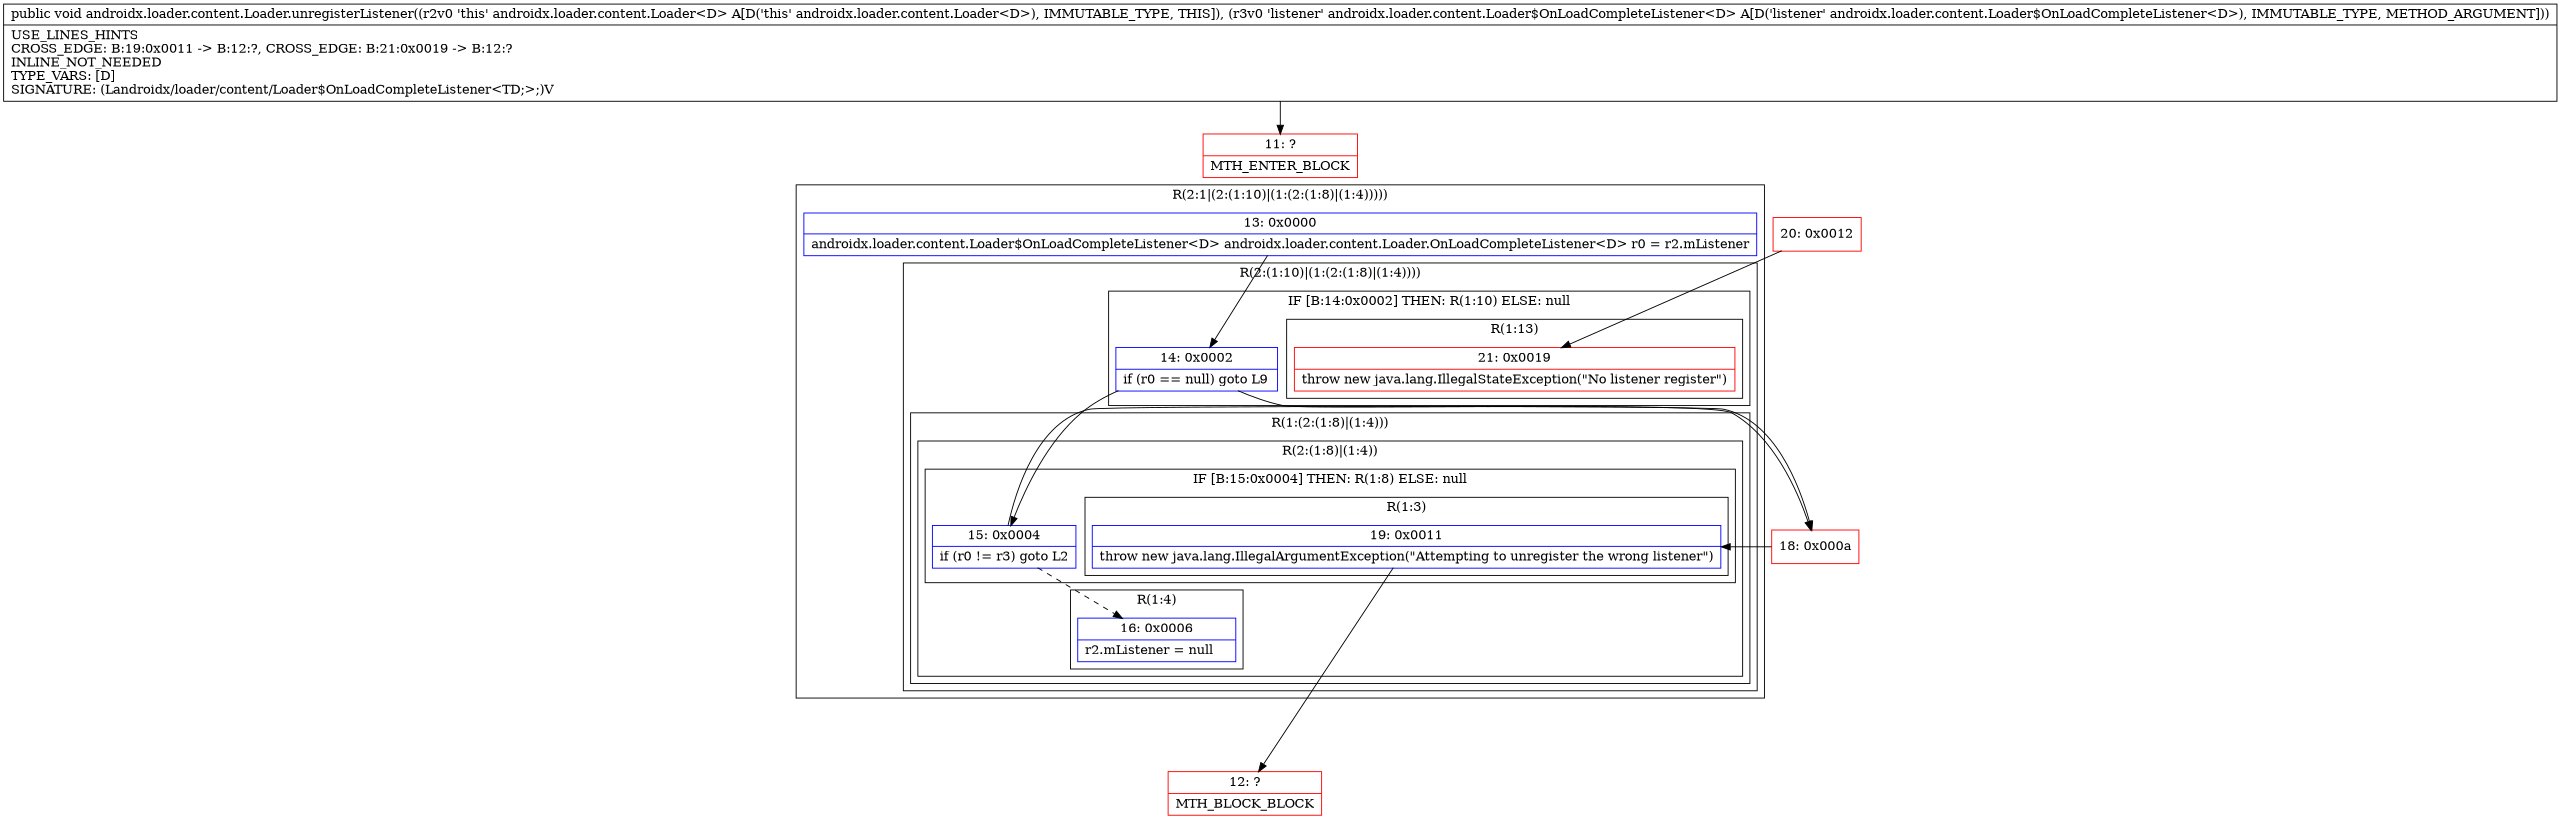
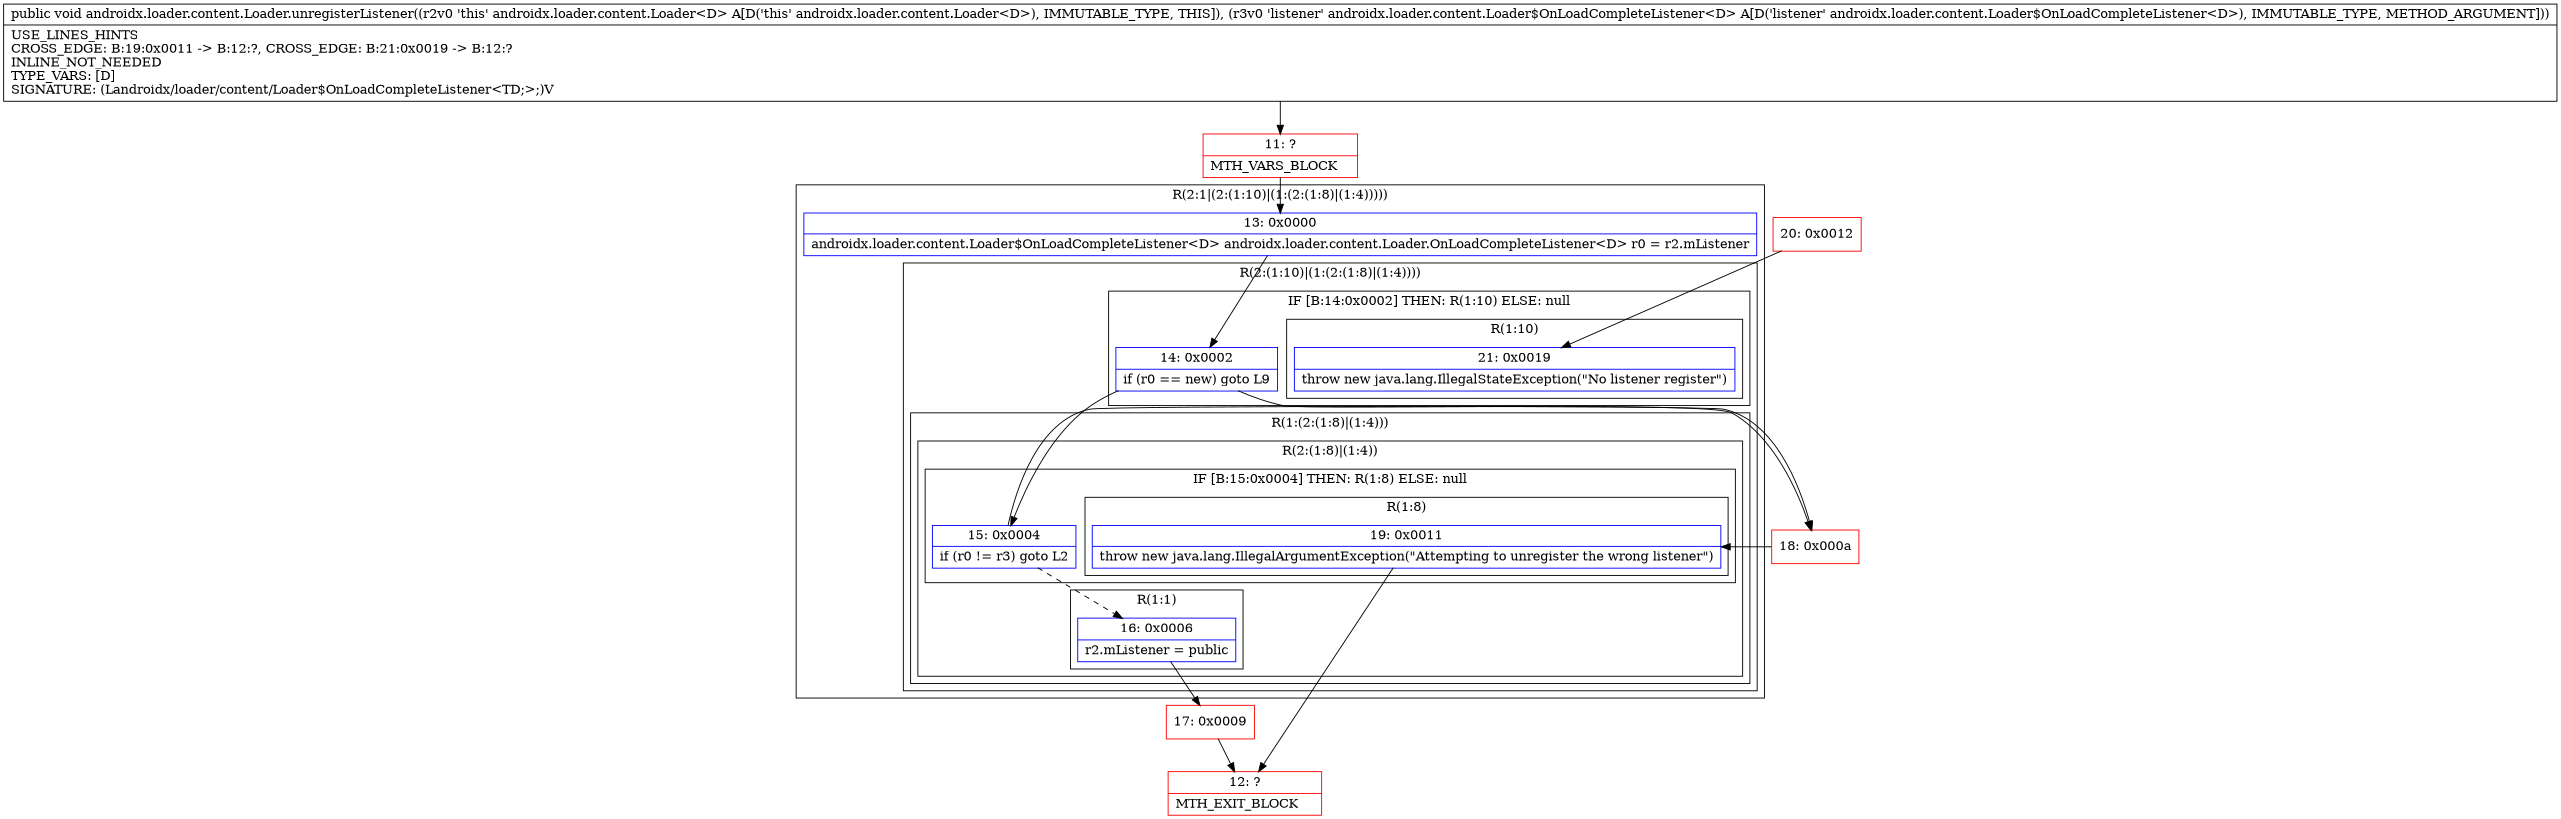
node "11: ?": text "MTH_ENTER_BLOCK" -> "MTH_VARS_BLOCK"
edge "11: ?" -> "13: 0x0000": added
cluster "R(1:13)": label "R(1:13)" -> "R(1:10)"
node "21: 0x0019": color red -> blue
node "14: 0x0002": text "if (r0 == null) goto L9" -> "if (r0 == new) goto L9"
cluster "R(1:3)": label "R(1:3)" -> "R(1:8)"
cluster "R(1:4)": label "R(1:4)" -> "R(1:1)"
node "16: 0x0006": text "r2.mListener = null" -> "r2.mListener = public"
node "17: 0x0009": added
node "12: ?": text "MTH_BLOCK_BLOCK" -> "MTH_EXIT_BLOCK"
